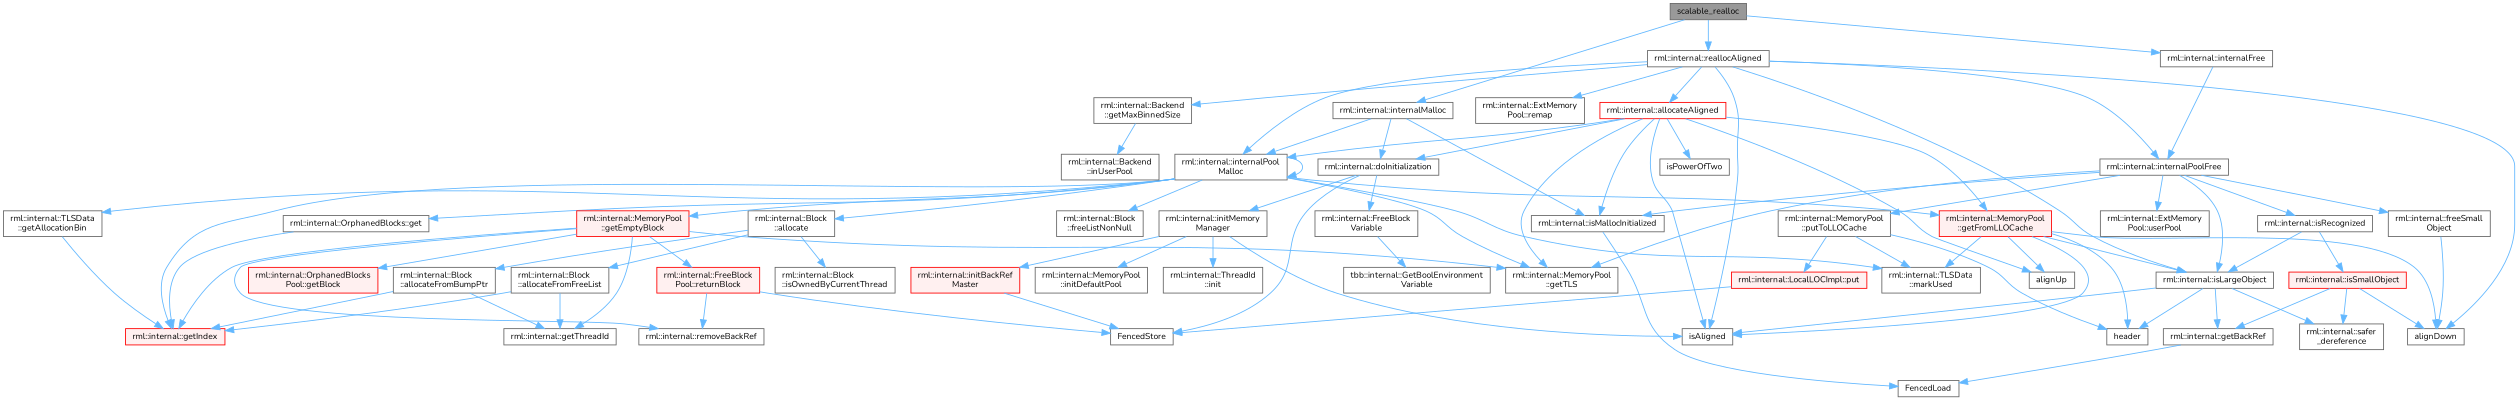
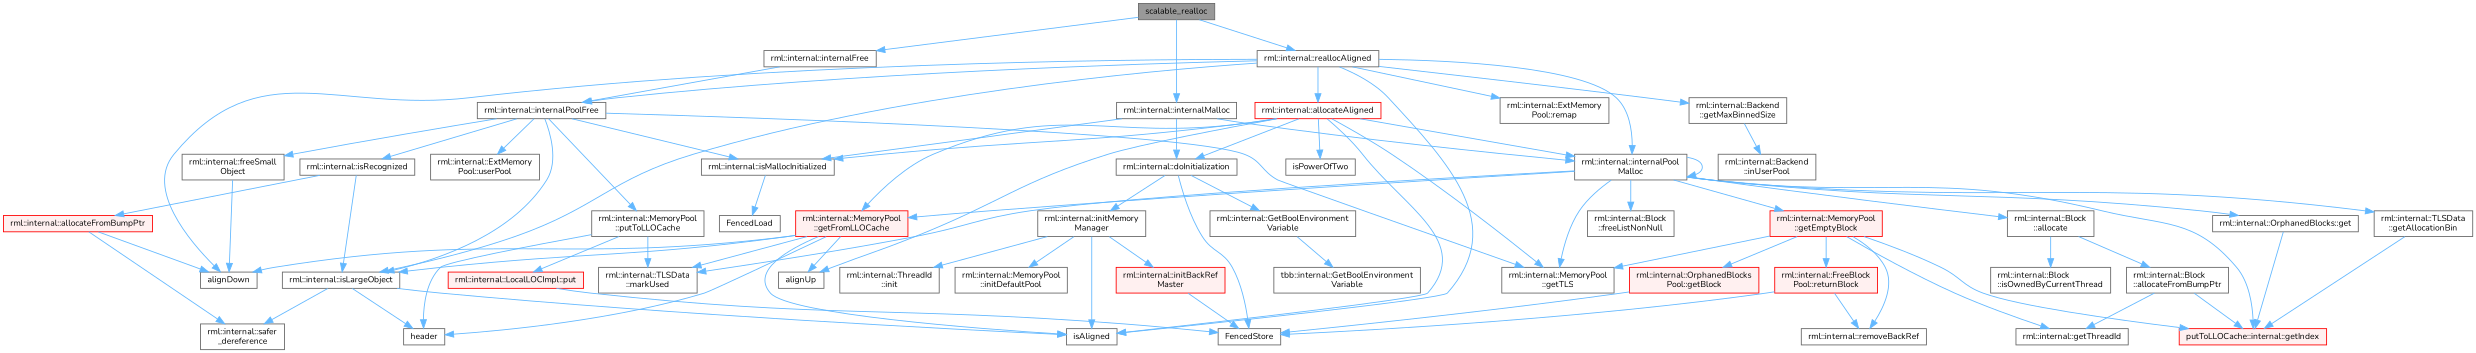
node "rml::internal::FreeBlock Variable": label "rml::internal::FreeBlock Variable" -> "rml::internal::GetBoolEnvironment Variable"
node "rml::internal::Block ::allocateFromFreeList": removed
node "rml::internal::isSmallObject": label "rml::internal::isSmallObject" -> "rml::internal::allocateFromBumpPtr"
edge "rml::internal::OrphanedBlocks Pool::getBlock" -> "FencedStore": added
node "rml::internal::getIndex": label "rml::internal::getIndex" -> "putToLLOCache::internal::getIndex"
node "rml::internal::getBackRef": removed
